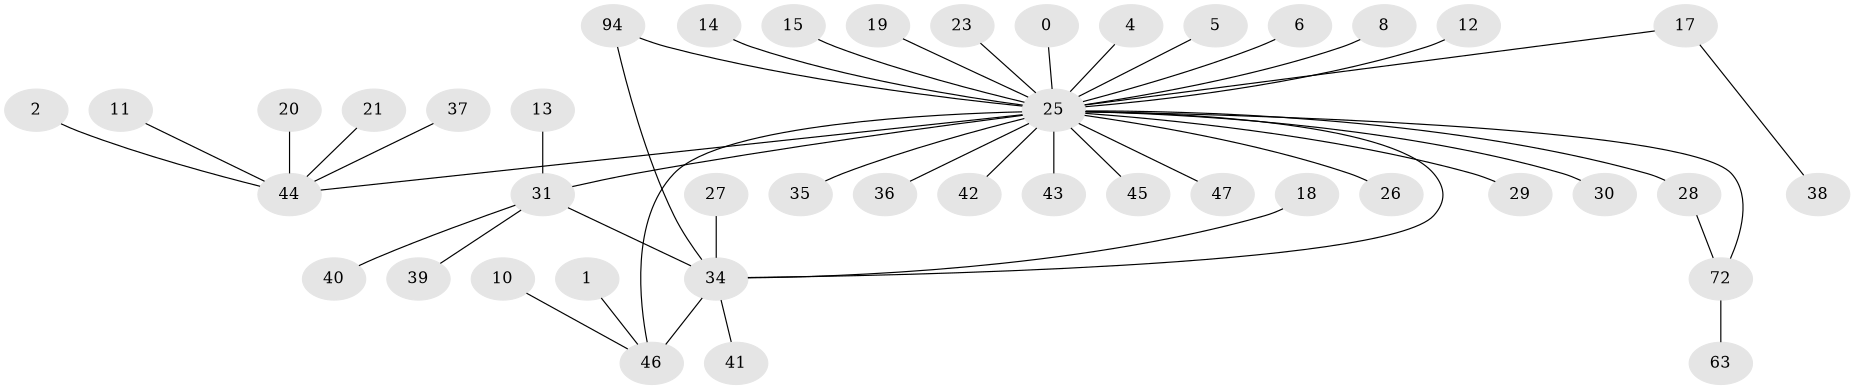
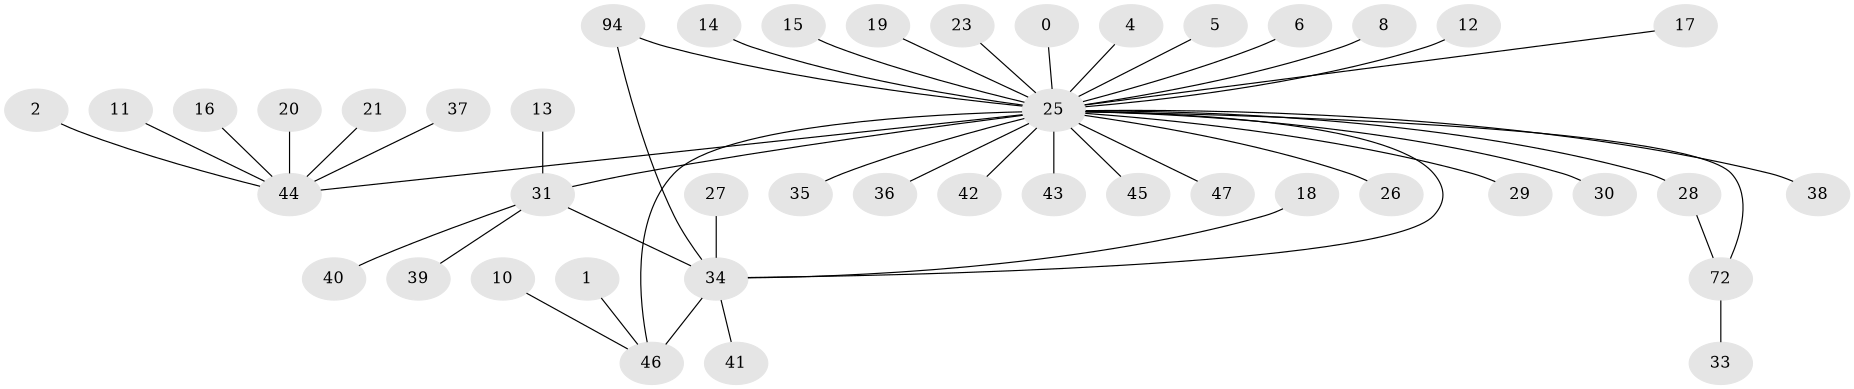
node "16": added
edge "17" -- "38": now "25" -- "38"
node "63": label "63" -> "33"
